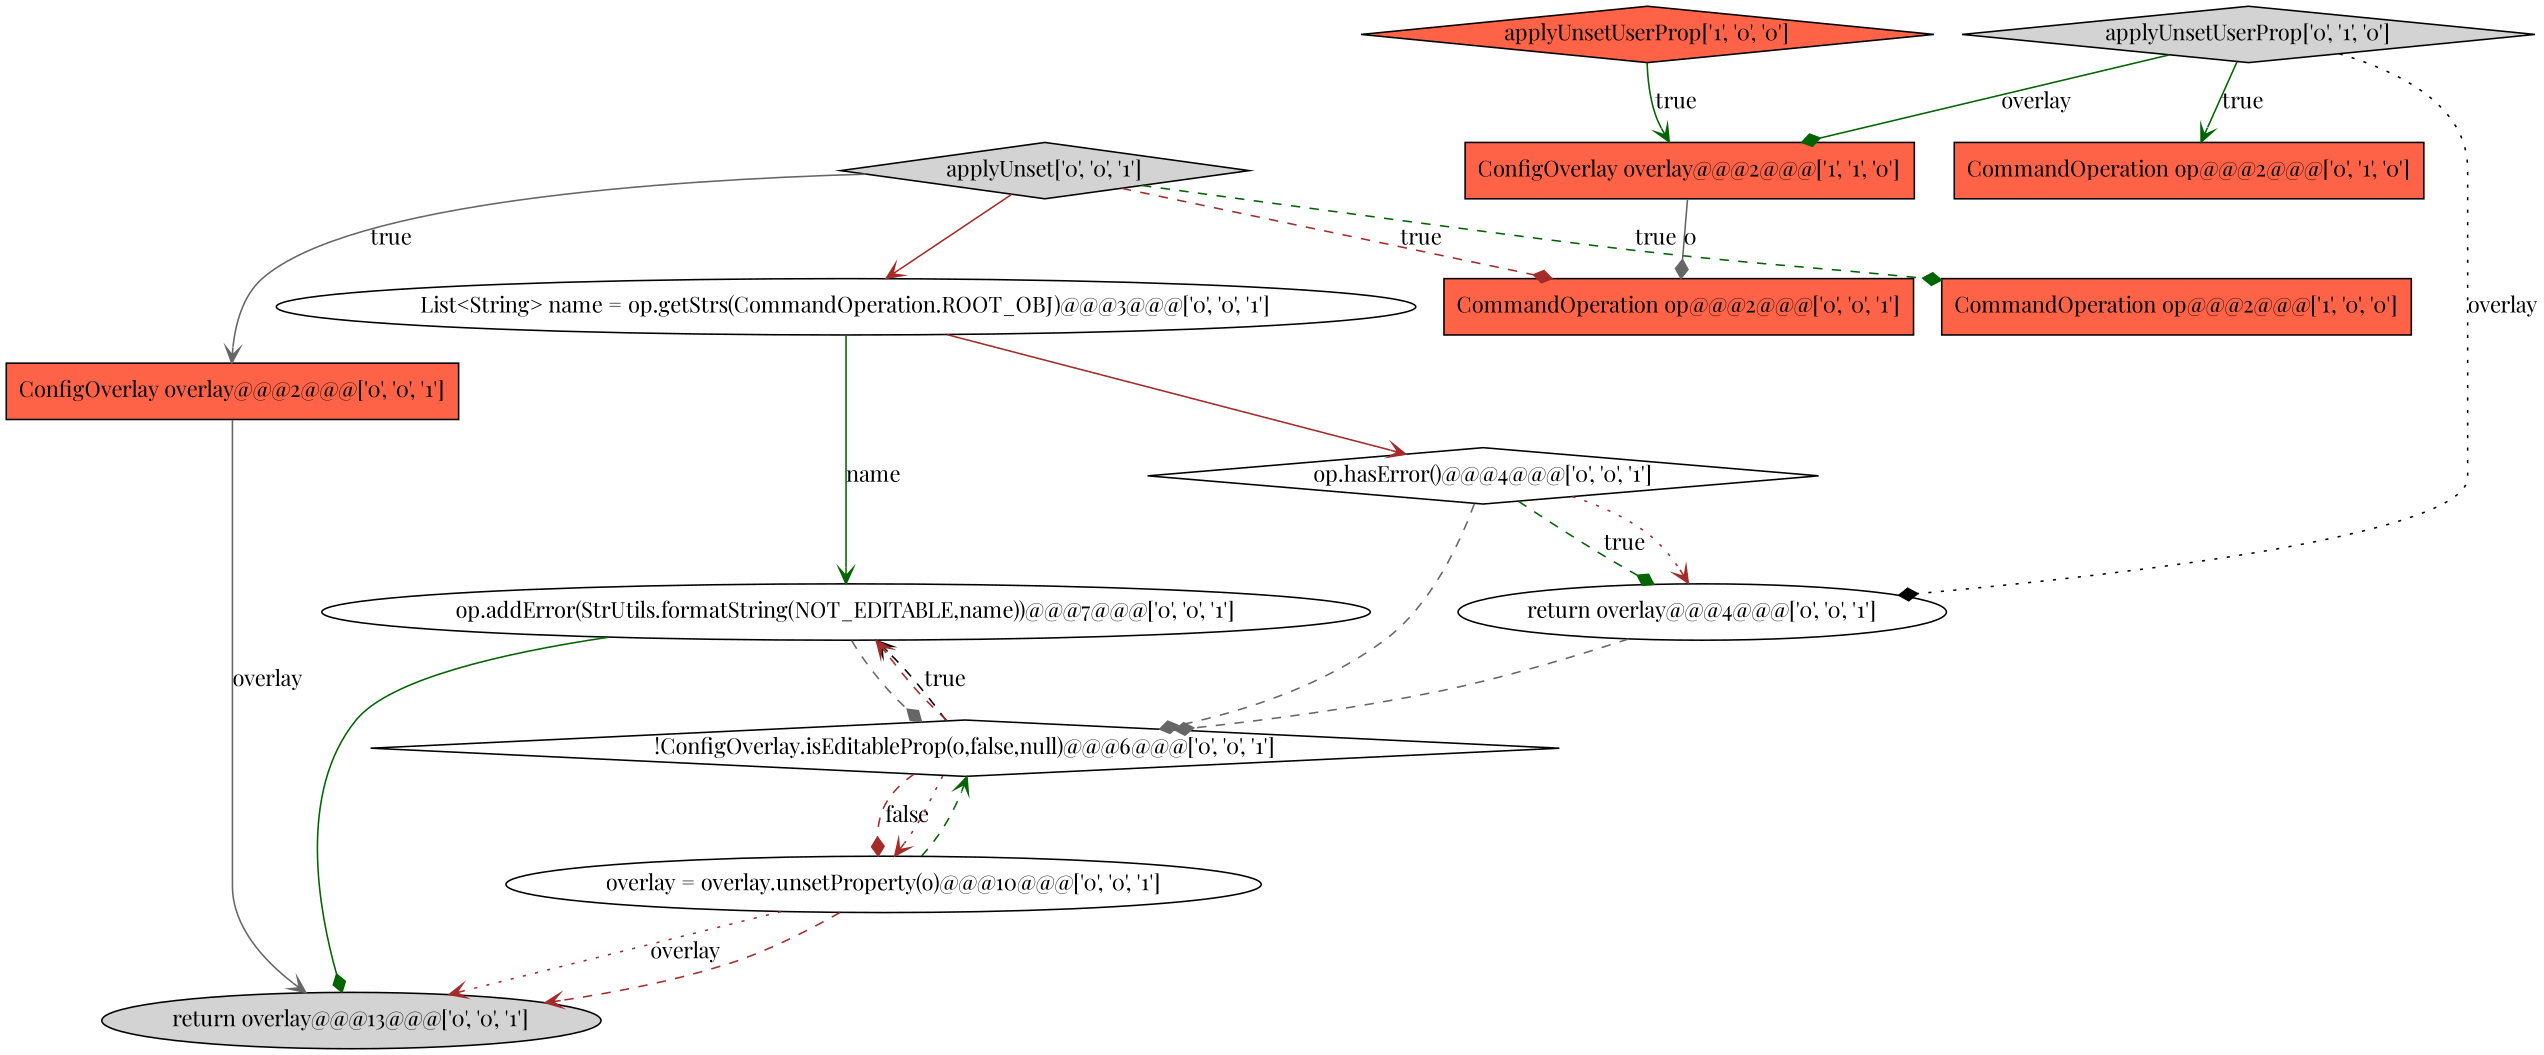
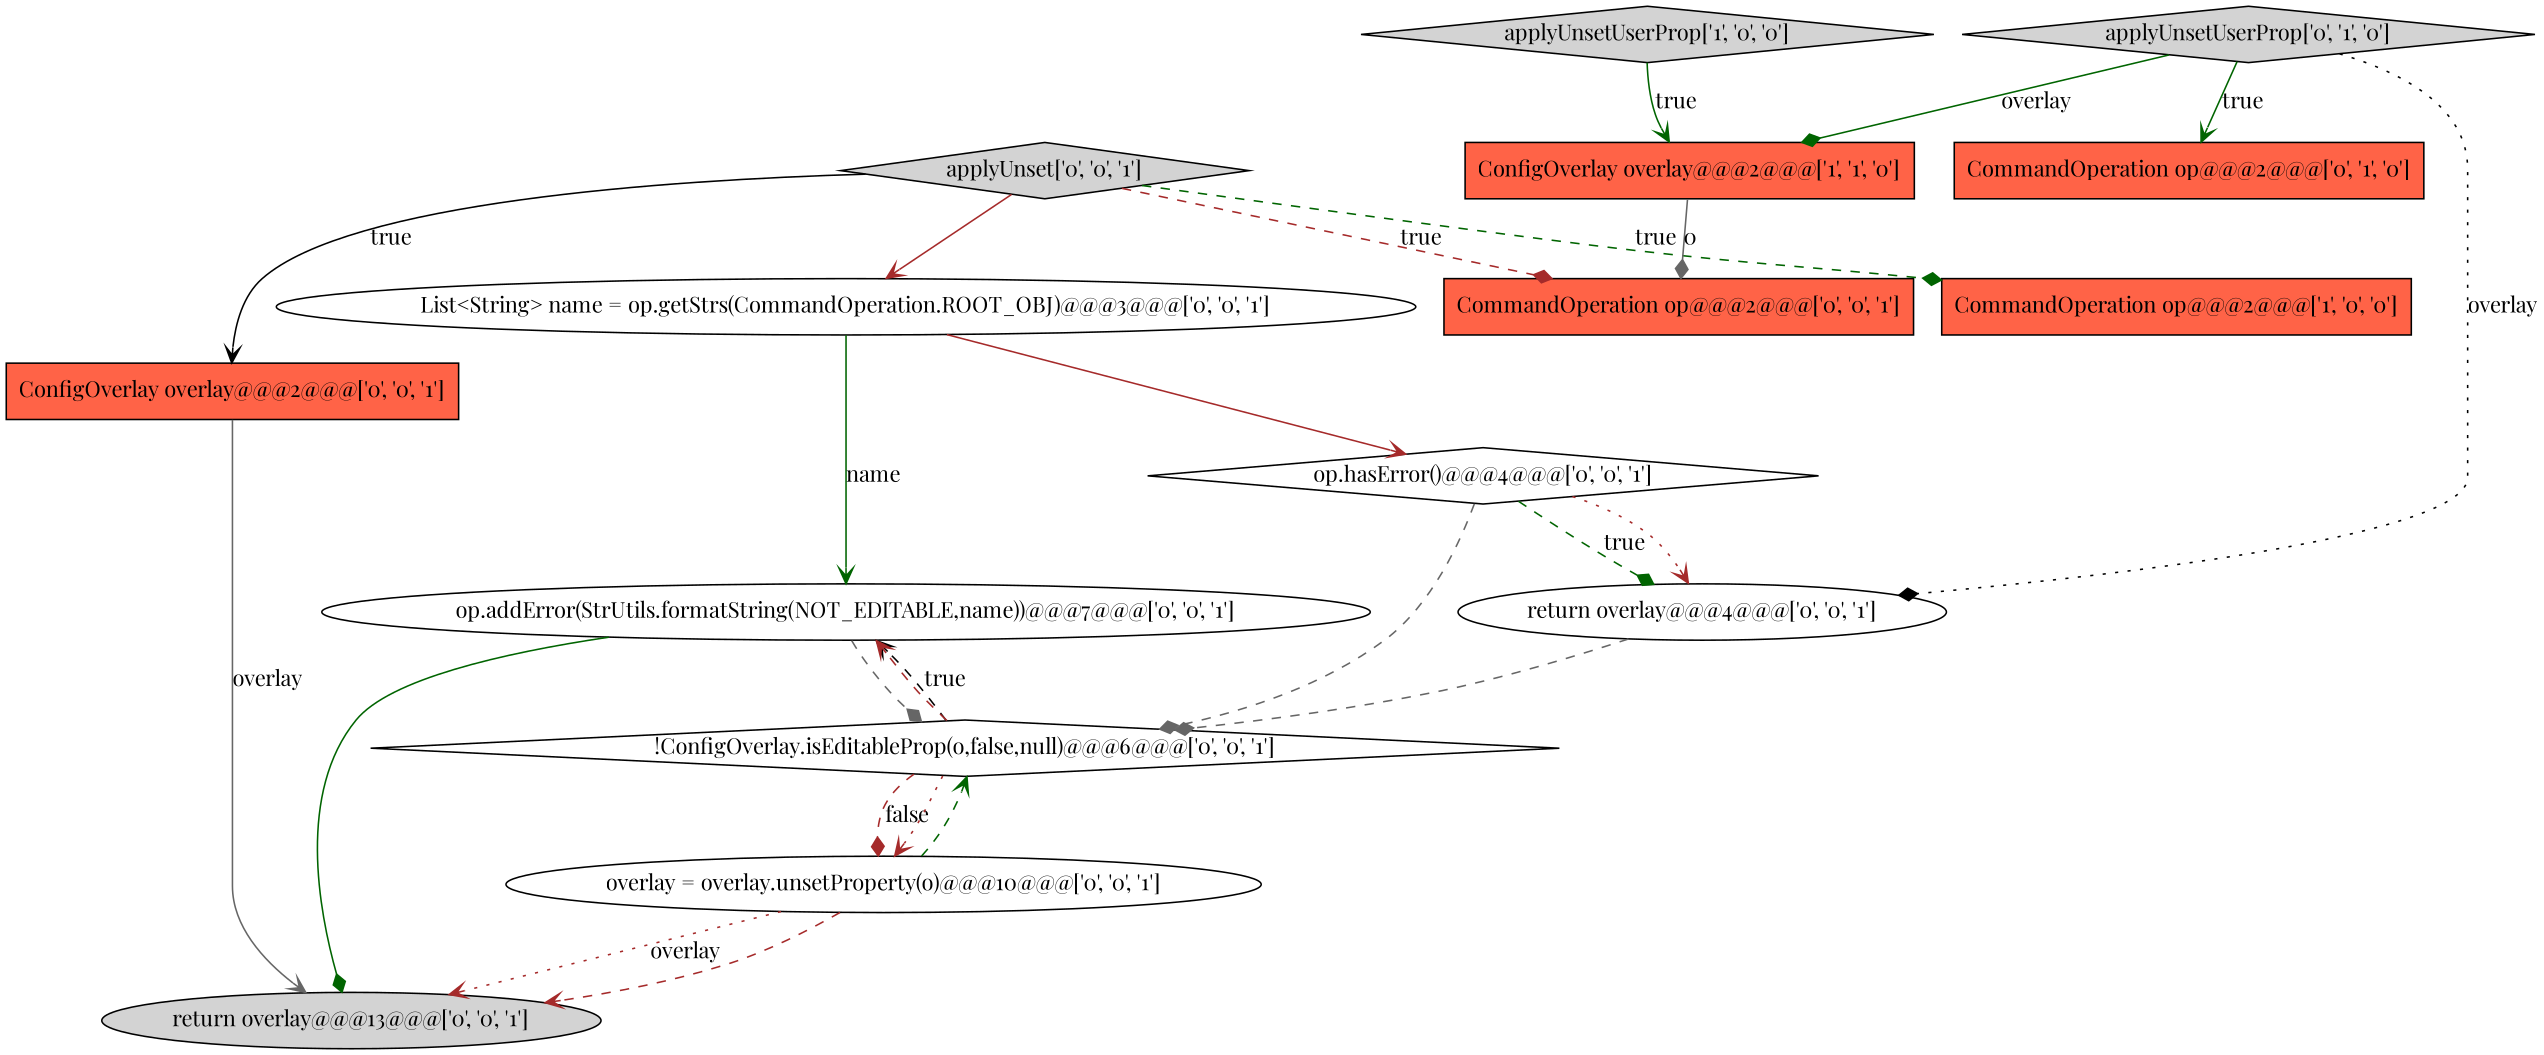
node "applyUnsetUserProp['1', '0', '0']": fillcolor tomato -> lightgray
edge "applyUnset['0', '0', '1']" -> "ConfigOverlay overlay@@@2@@@['0', '0', '1']": color gray40 -> black
